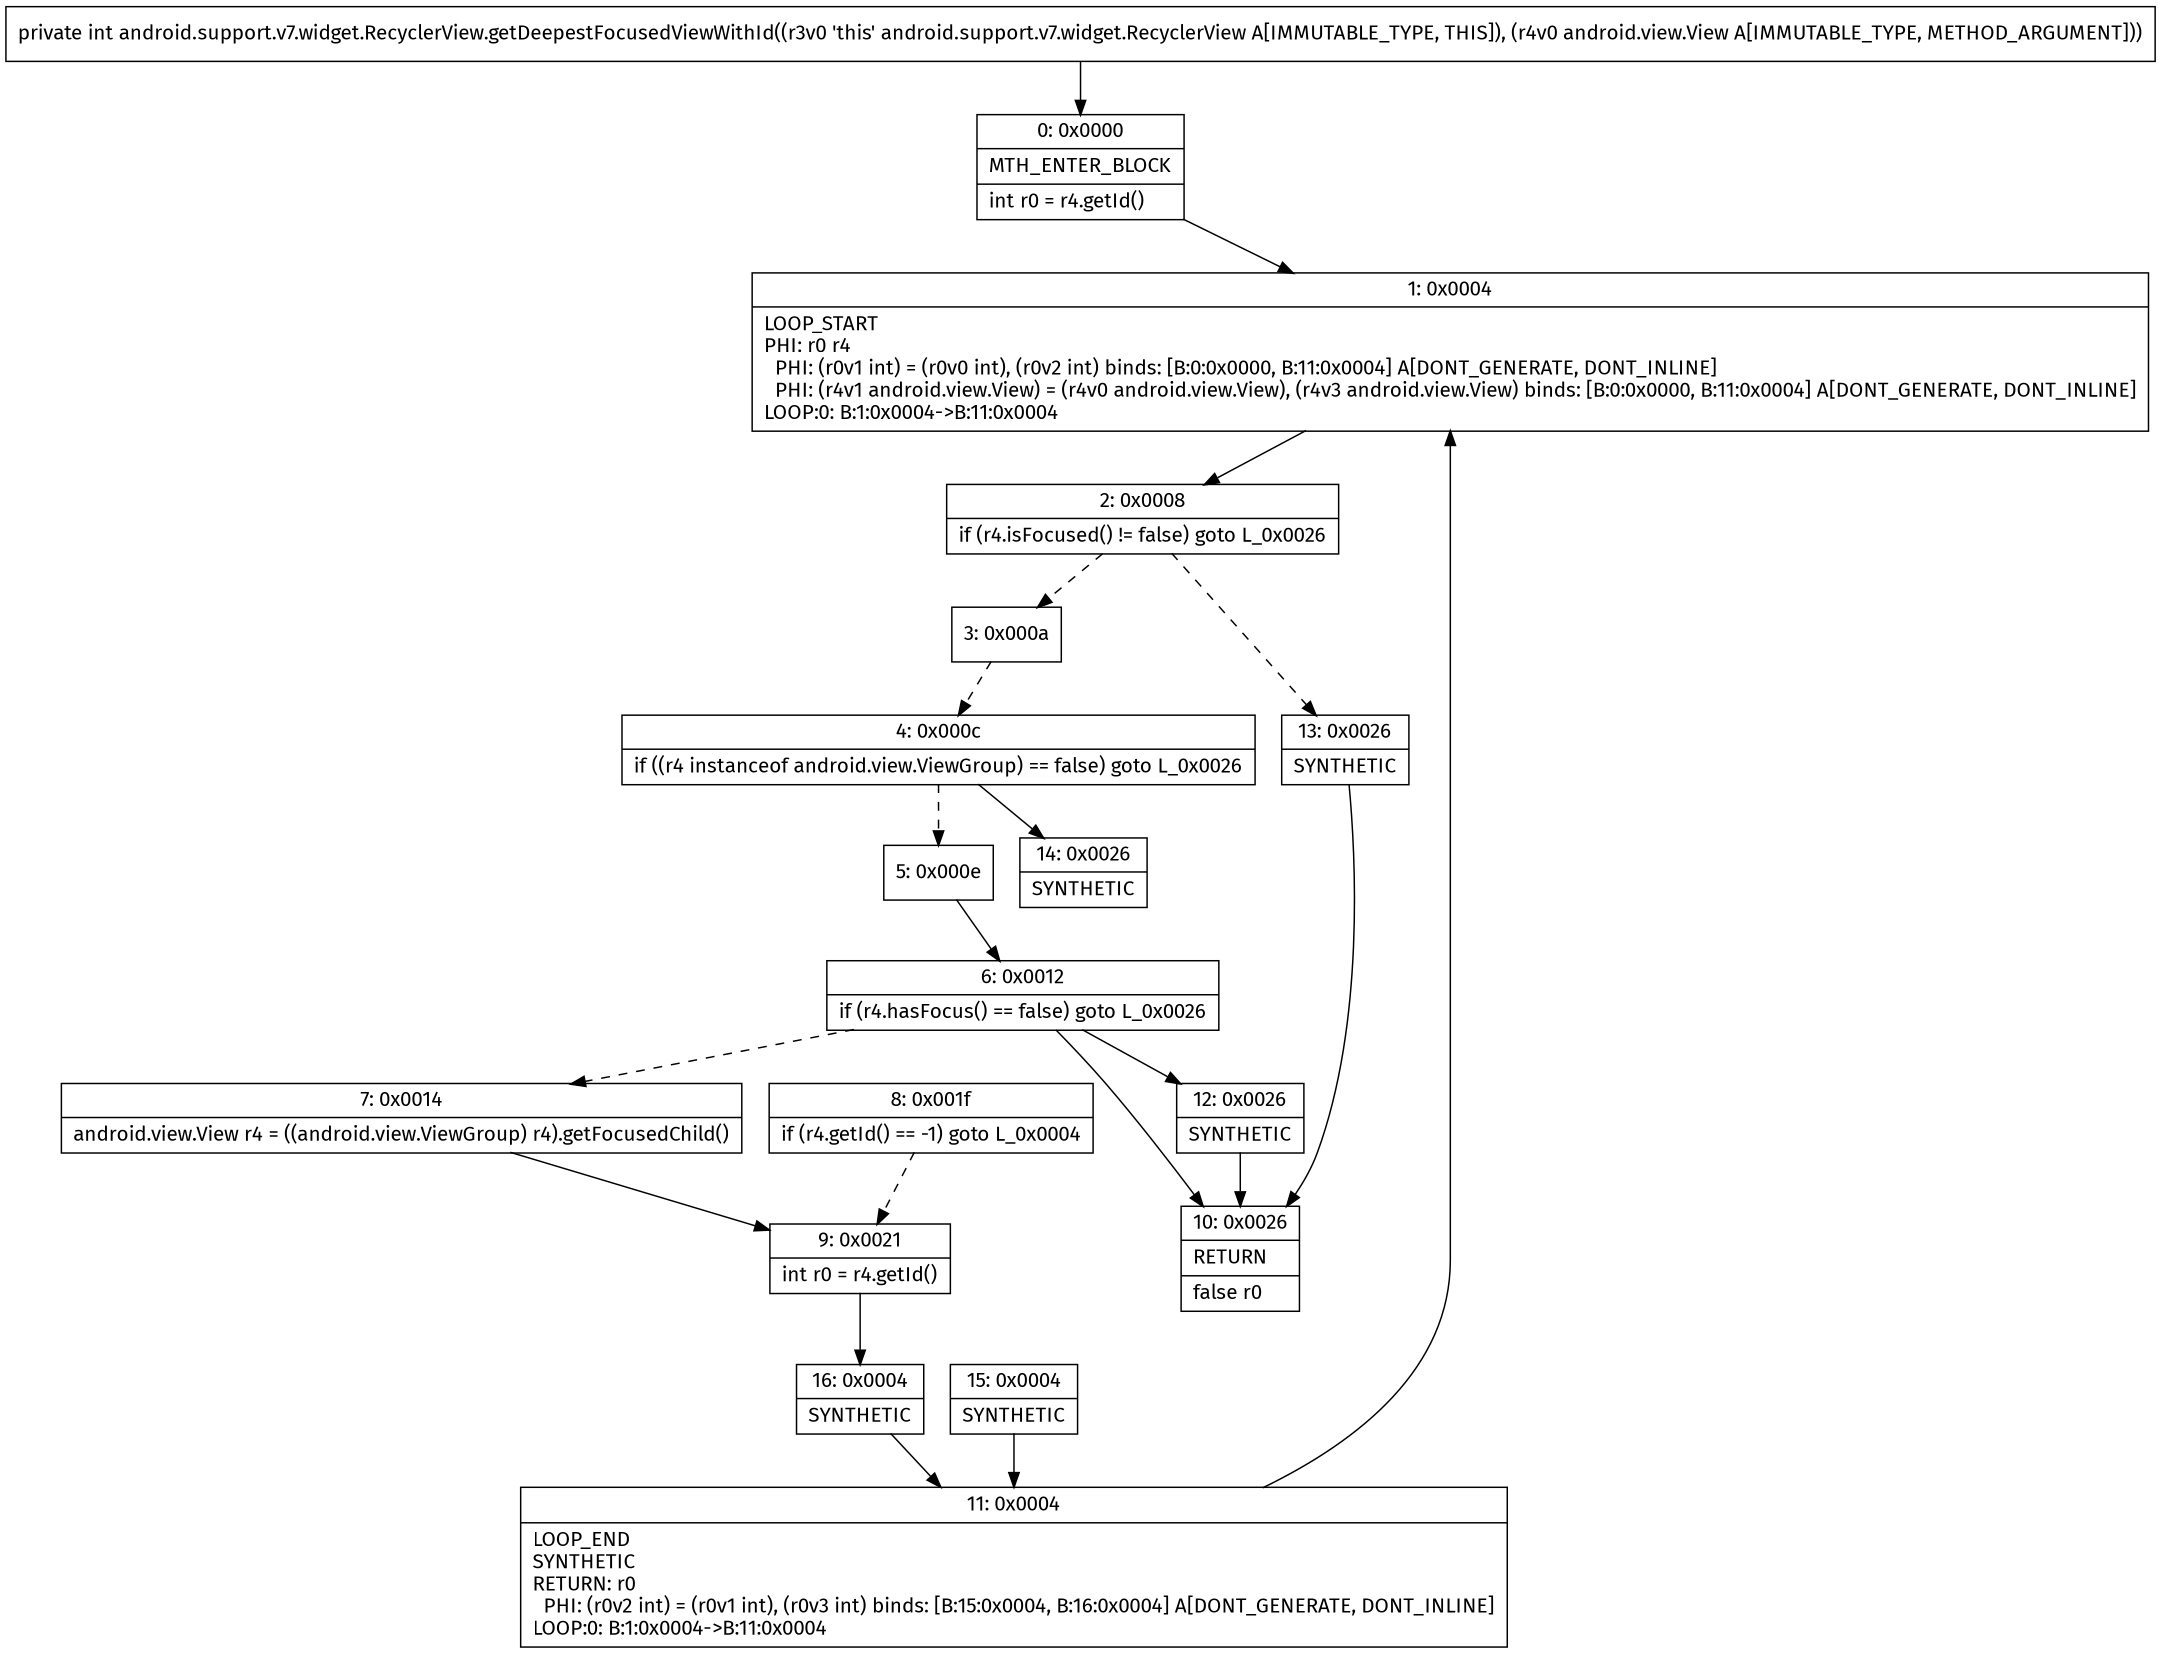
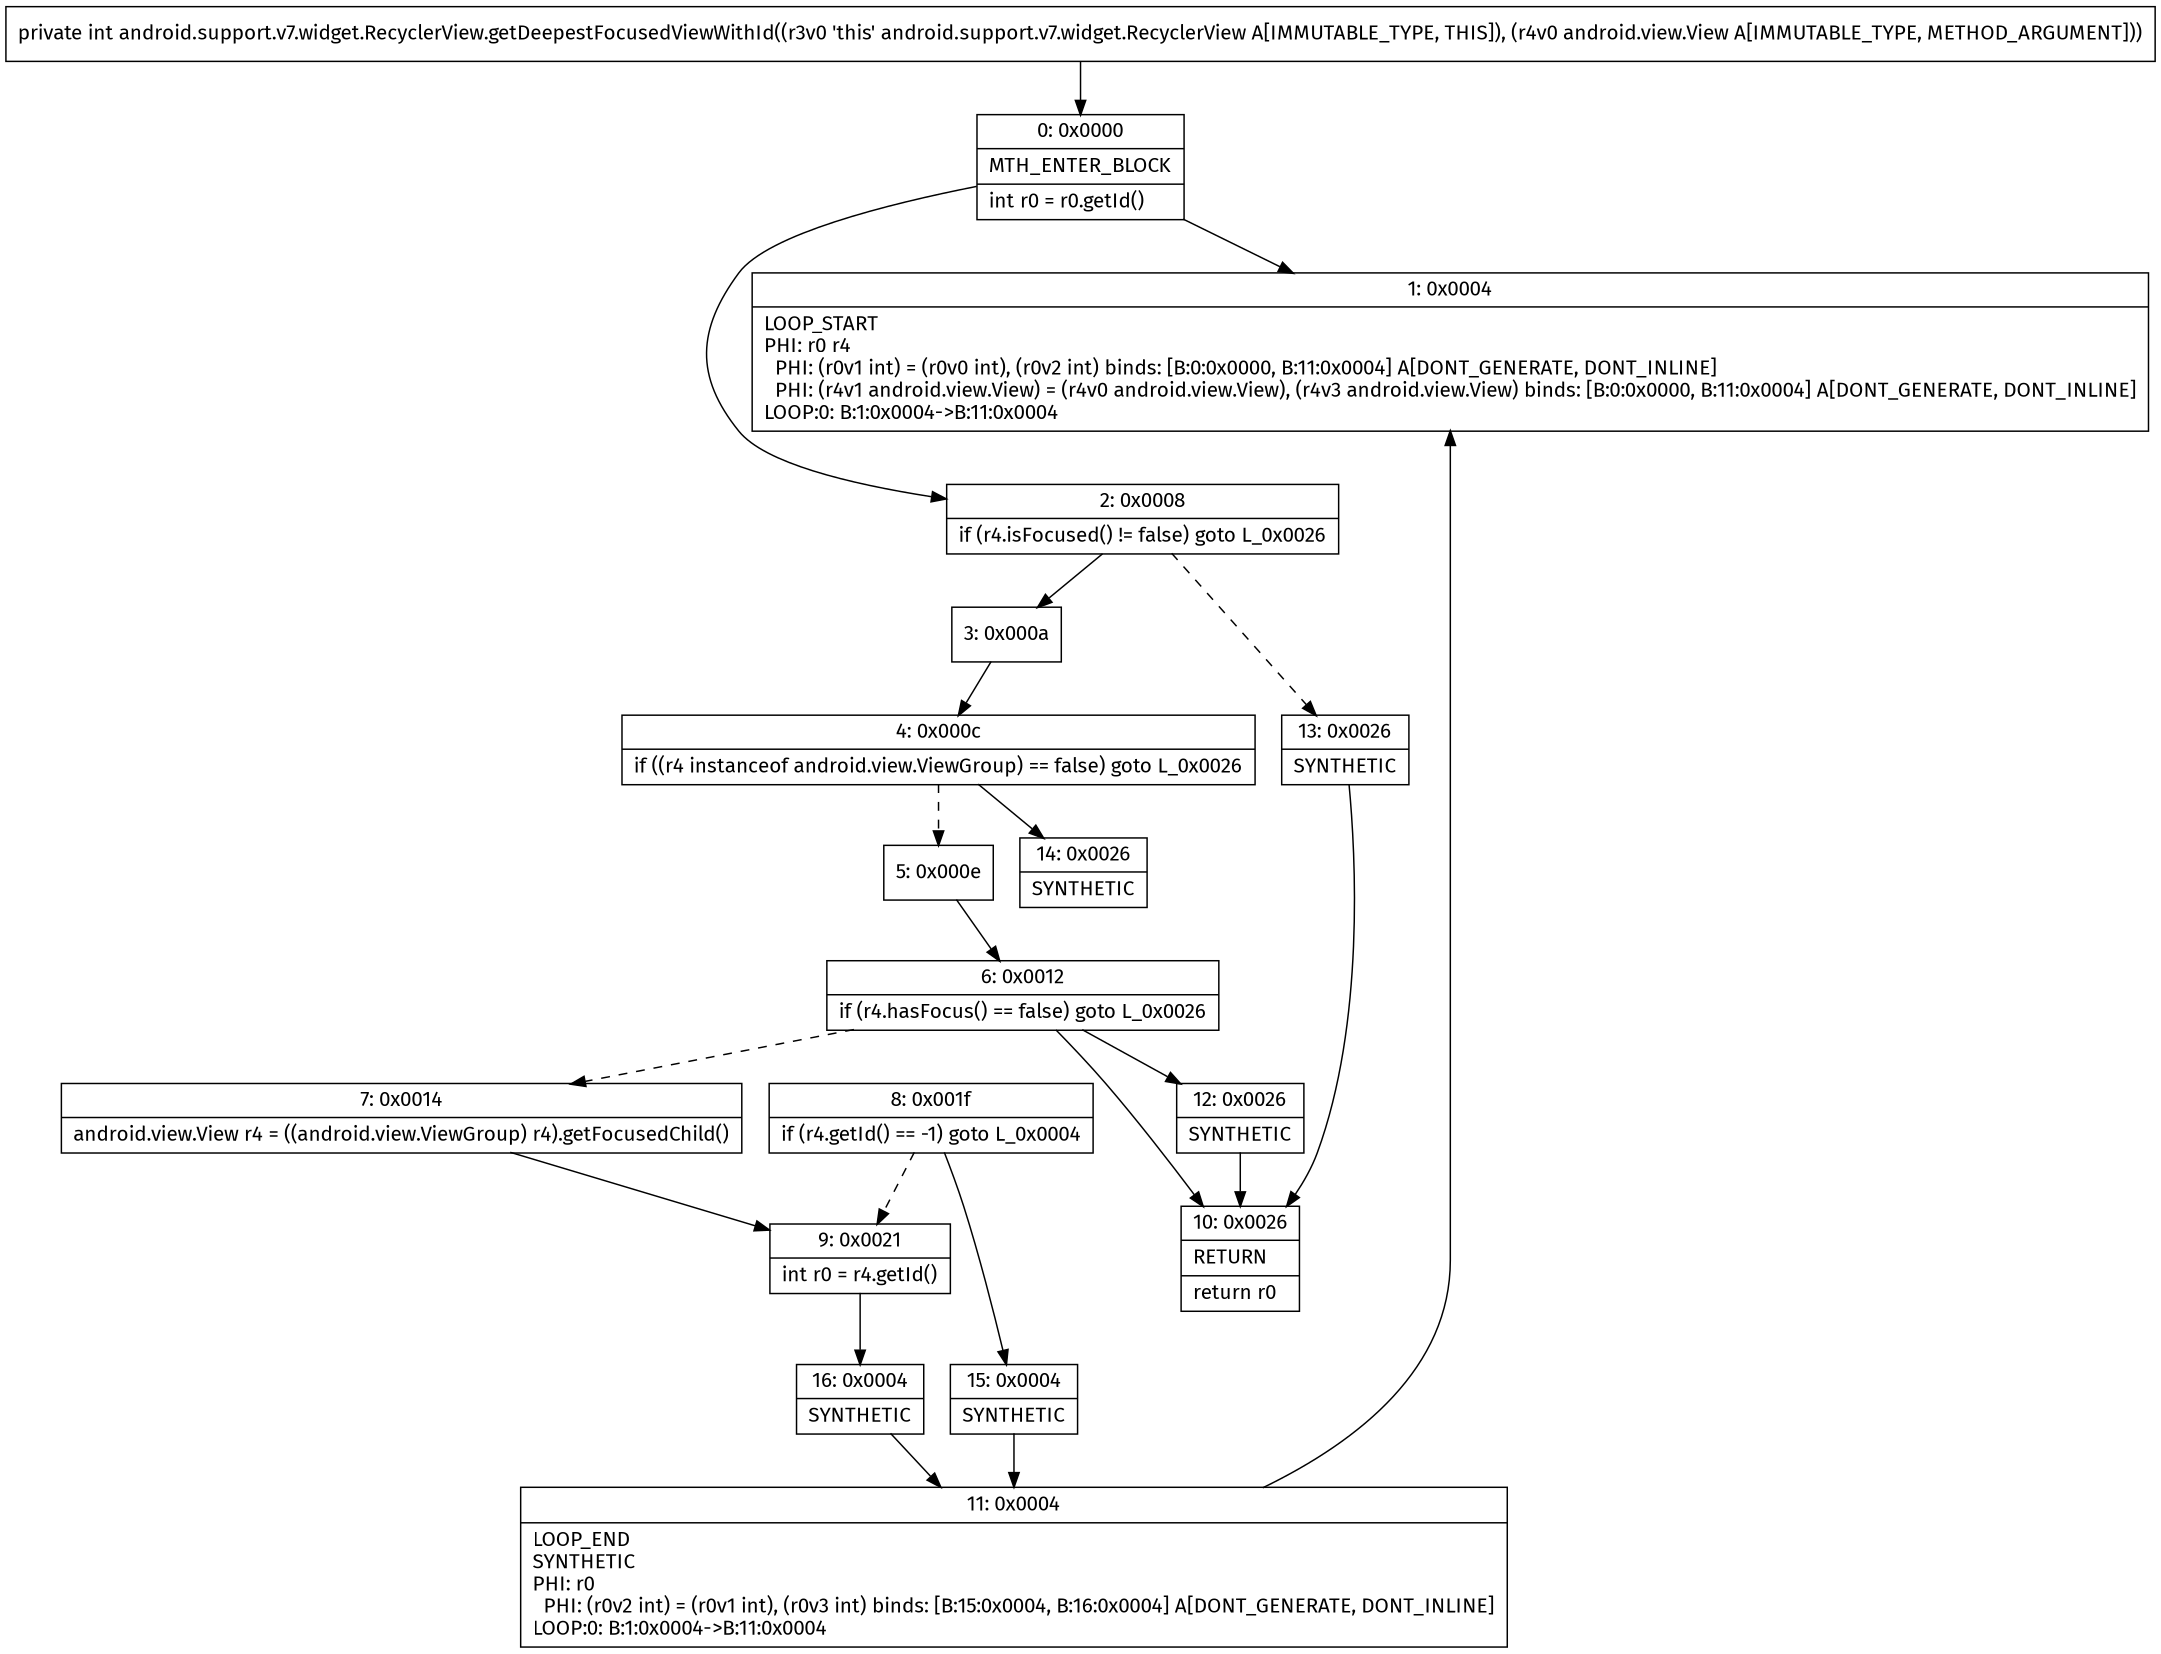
node "0: 0x0000": text "int r0 = r4.getId()" -> "int r0 = r0.getId()"
edge "1: 0x0004" -> "2: 0x0008": now "0: 0x0000" -> "2: 0x0008"
edge "2: 0x0008" -> "3: 0x000a": style dashed -> solid
edge "3: 0x000a" -> "4: 0x000c": style dashed -> solid
edge "8: 0x001f" -> "15: 0x0004": added
node "10: 0x0026": text "false r0" -> "return r0"
node "11: 0x0004": text "RETURN: r0" -> "PHI: r0"
